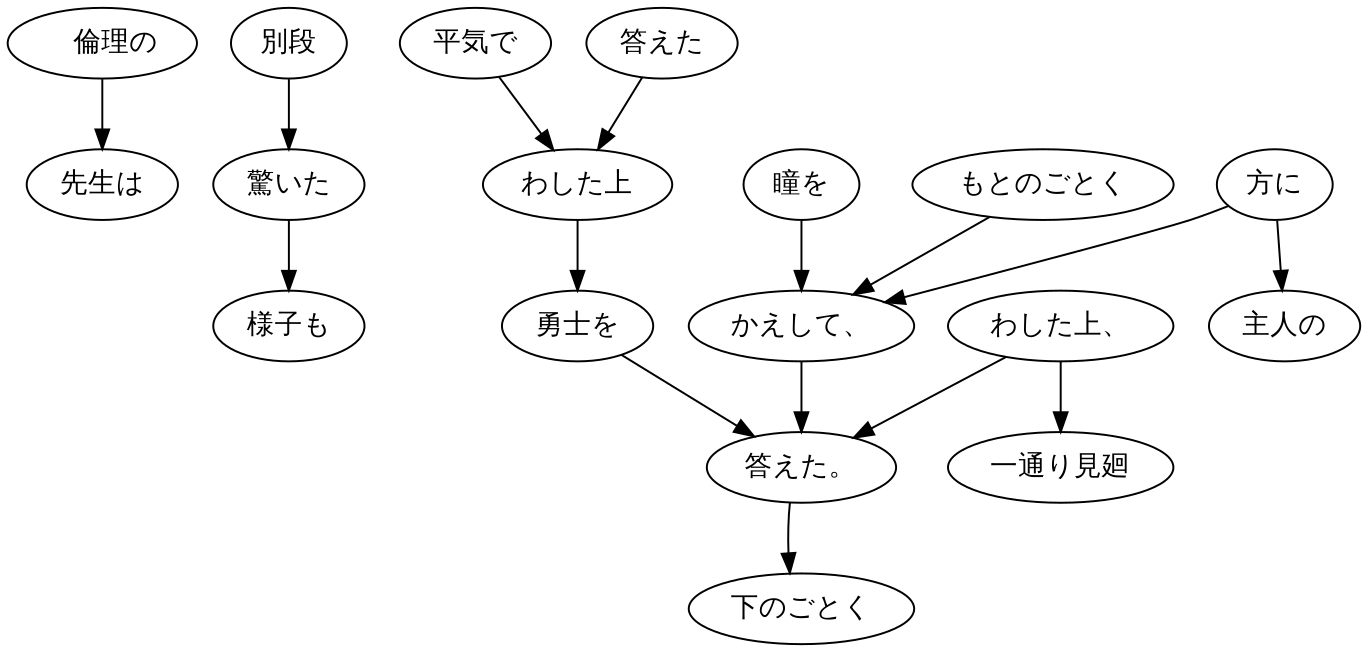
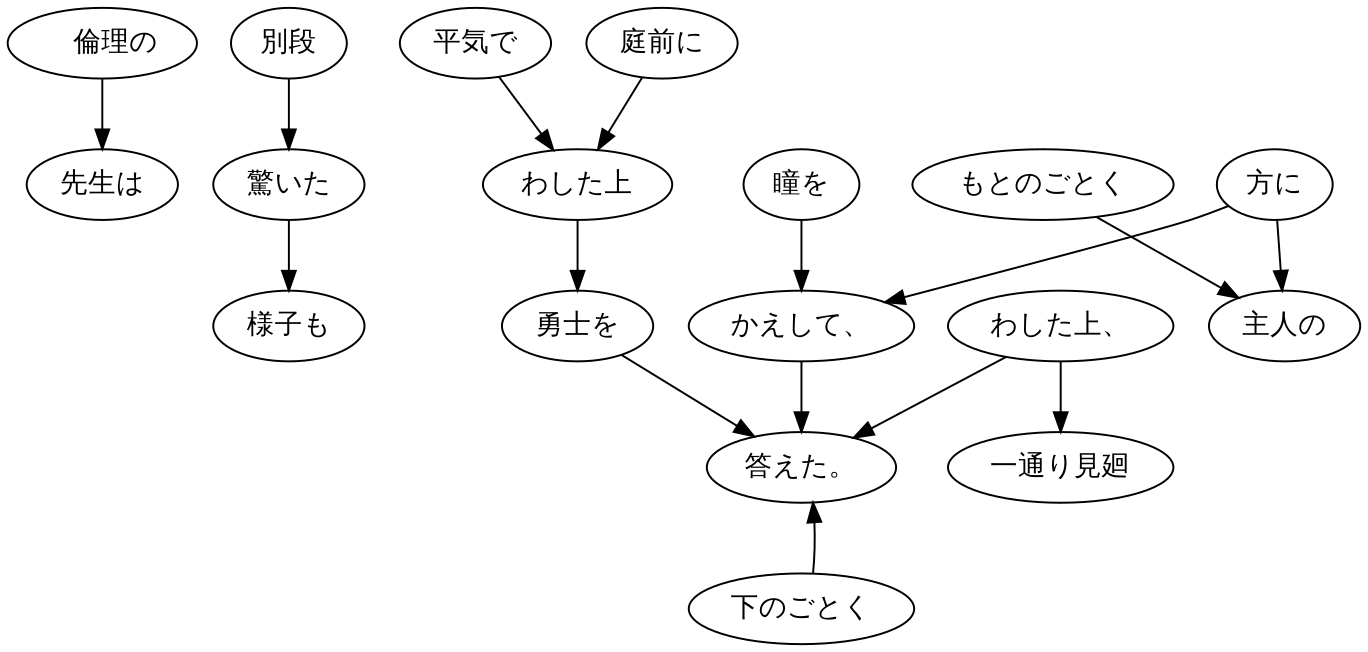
node "答えた": label "答えた" -> "庭前に"
edge "もとのごとく" -> "かえして、": now "もとのごとく" -> "主人の"
edge "答えた。" -> "下のごとく": reversed
